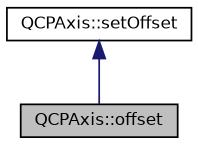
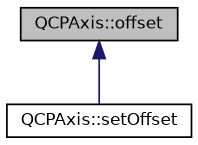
edge "QCPAxis::offset" -> "QCPAxis::setOffset": reversed
